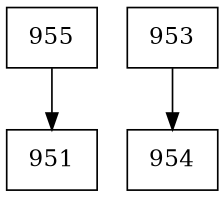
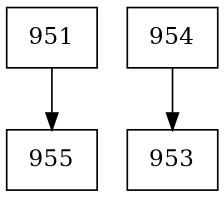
edge "955" -> "951": reversed
edge "953" -> "954": reversed
